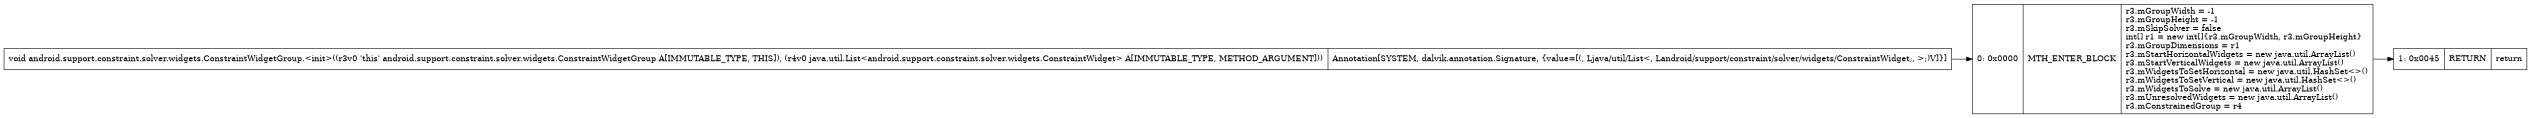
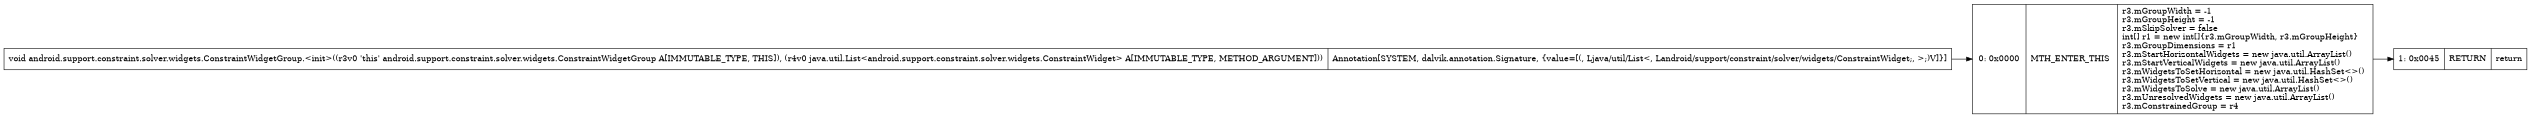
node "0: 0x0000": text "MTH_ENTER_BLOCK" -> "MTH_ENTER_THIS"
